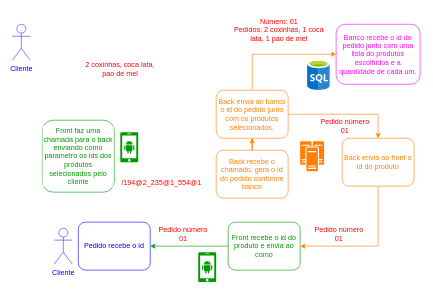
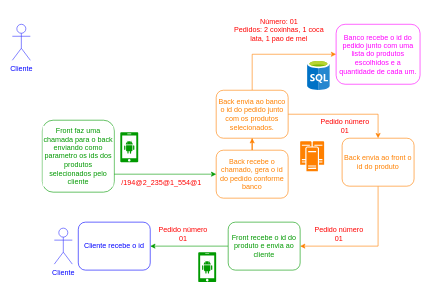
node "2 coxinhas, coca lata, pao de mel": removed
edge "Front faz uma chamada para o back enviando como parametro os ids dos produtos selecionados pelo cliente" -> "Back recebe o chamado, gera o id do pedido conforme banco": added
node "Pedido recebe o id": label "Pedido recebe o id" -> "Cliente recebe o id"
node "Front recebe o id do produto e envia ao como": label "Front recebe o id do produto e envia ao como" -> "Front recebe o id do produto e envia ao cliente"
